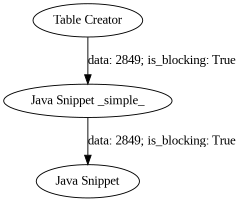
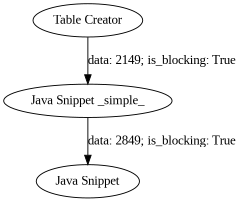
edge "Table Creator" -> "Java Snippet _simple_": label "data: 2849; is_blocking: True" -> "data: 2149; is_blocking: True"
